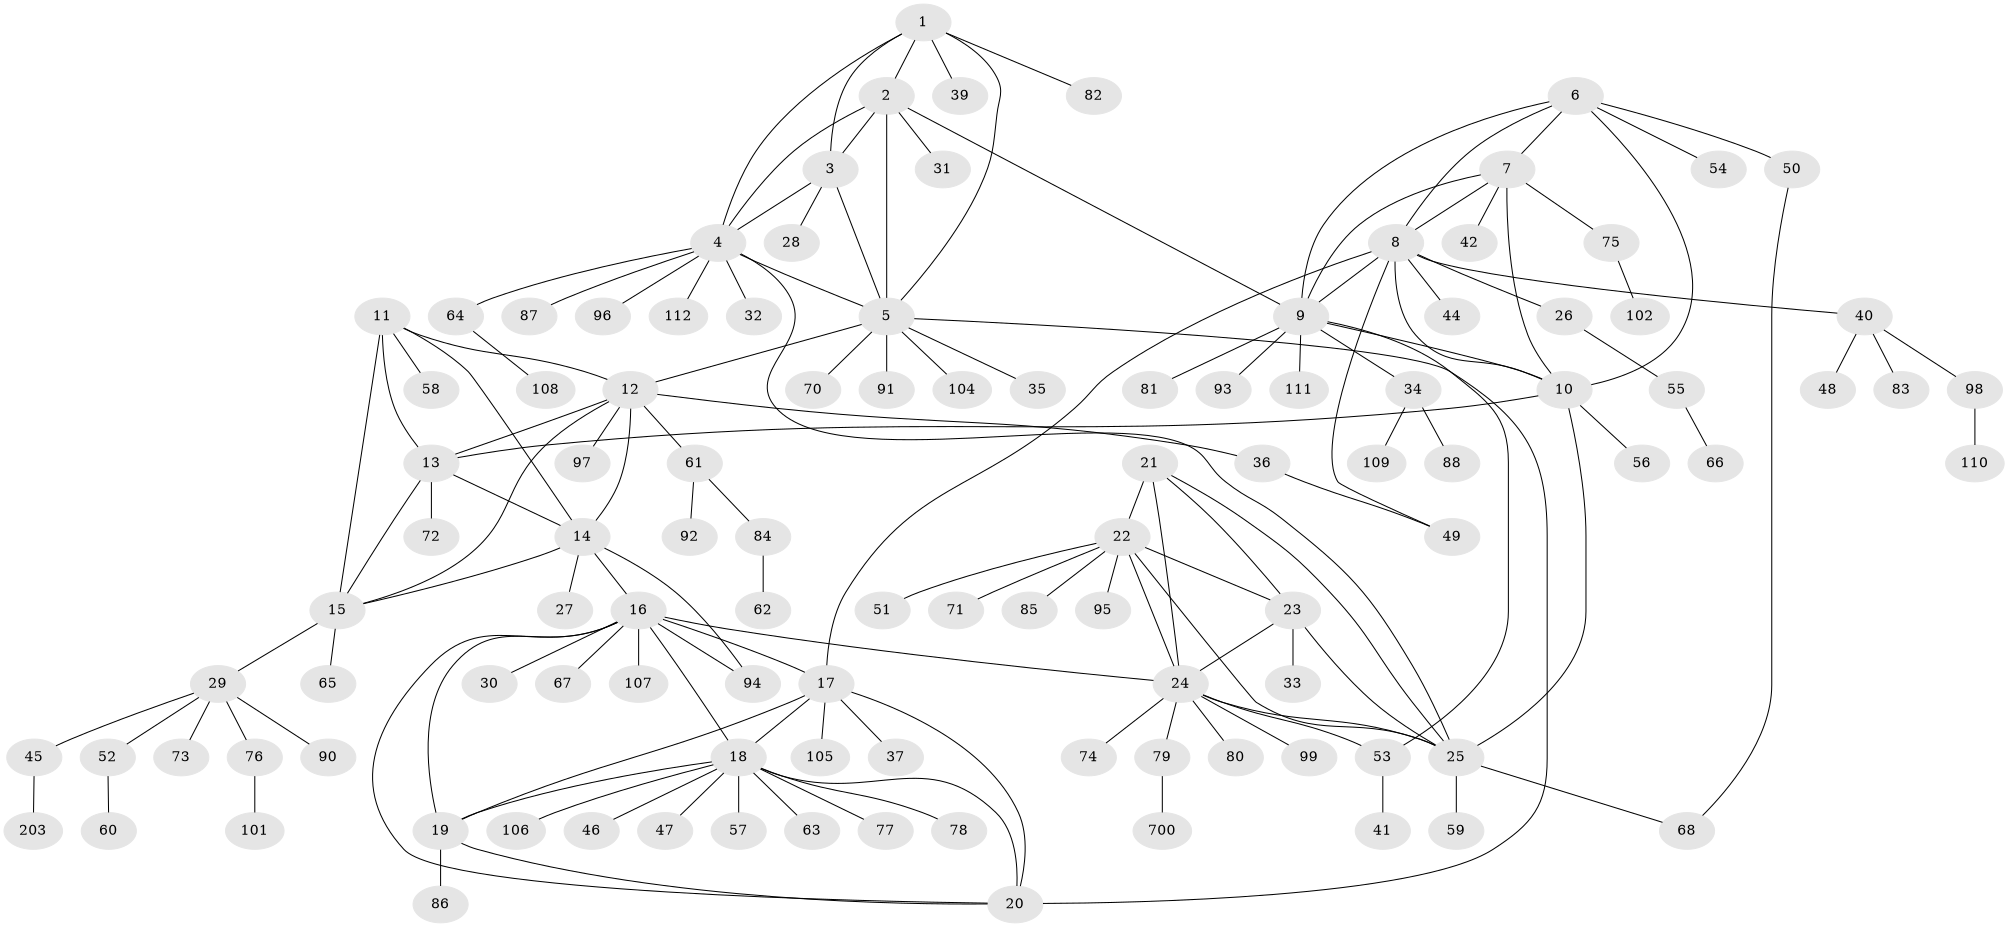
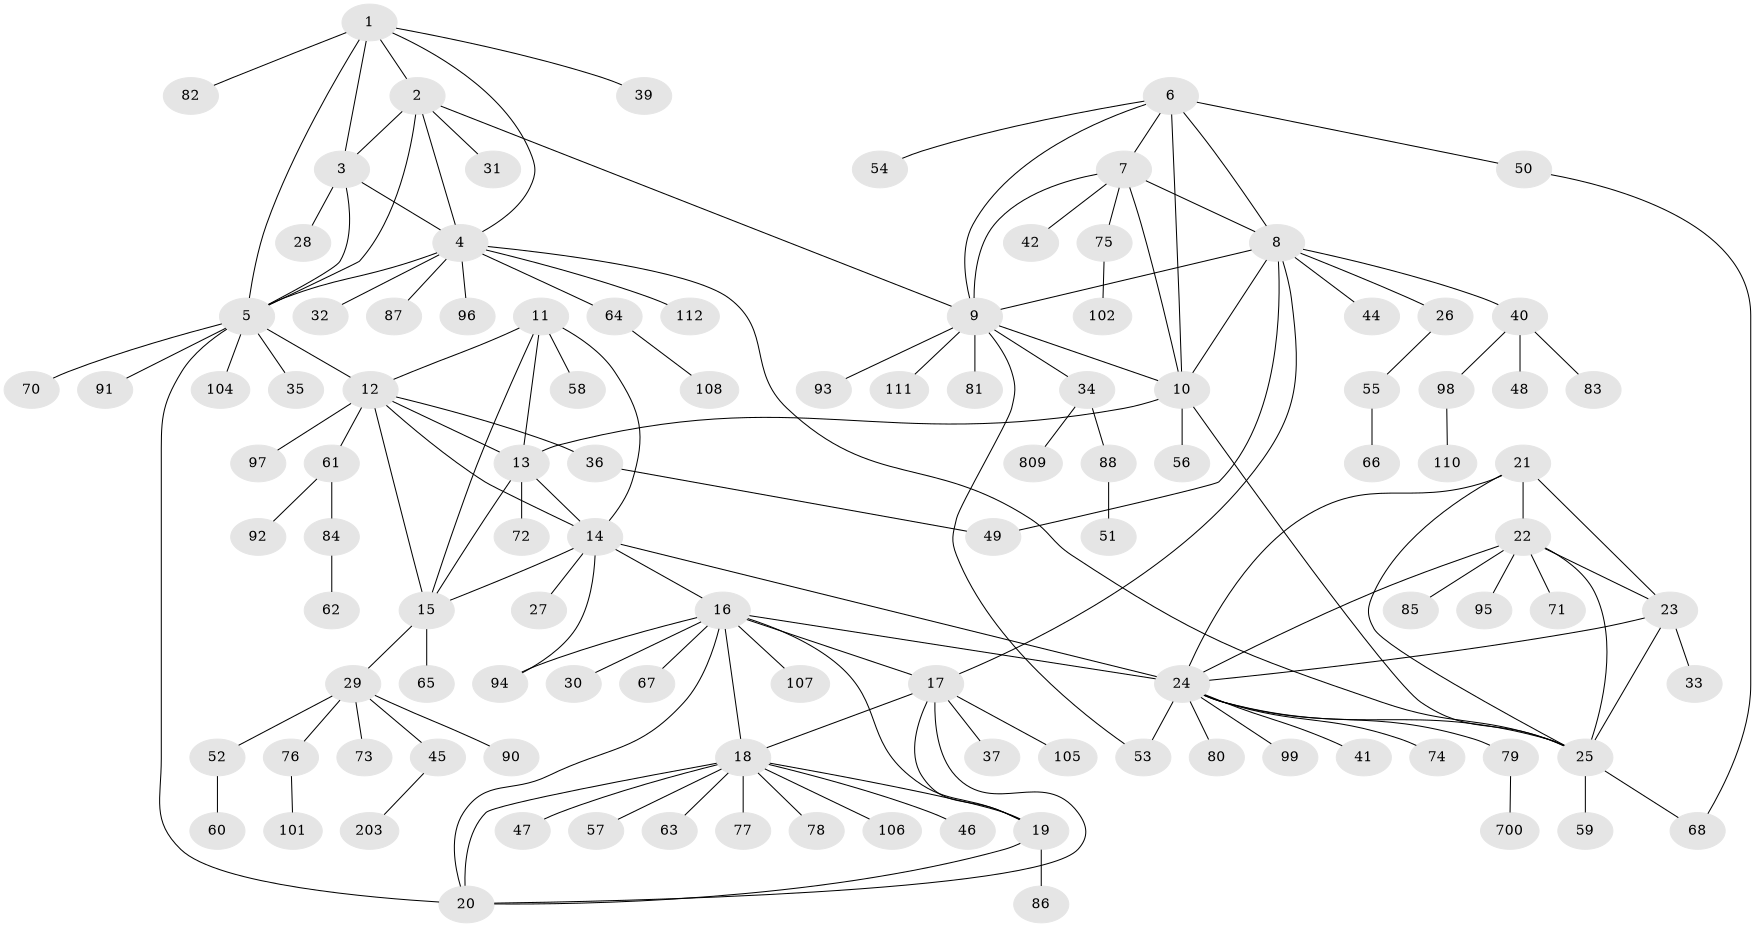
node "109": label "109" -> "809"
edge "22" -- "51": now "88" -- "51"
edge "14" -- "24": added
edge "53" -- "41": now "24" -- "41"
